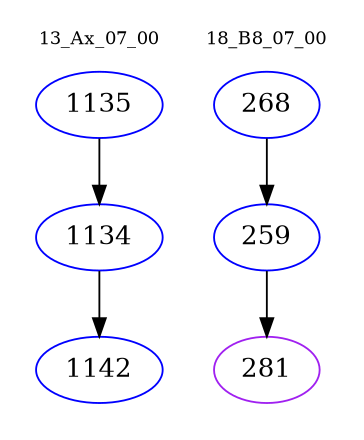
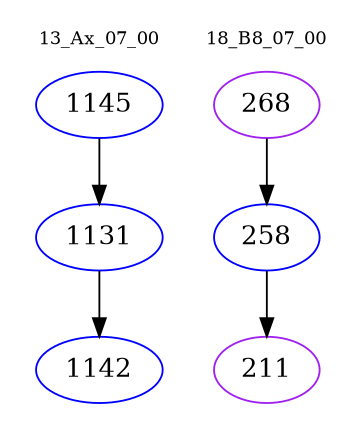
node "1135": label "1135" -> "1145"
node "268": color blue -> purple
node "1134": label "1134" -> "1131"
node "259": label "259" -> "258"
node "281": label "281" -> "211"
